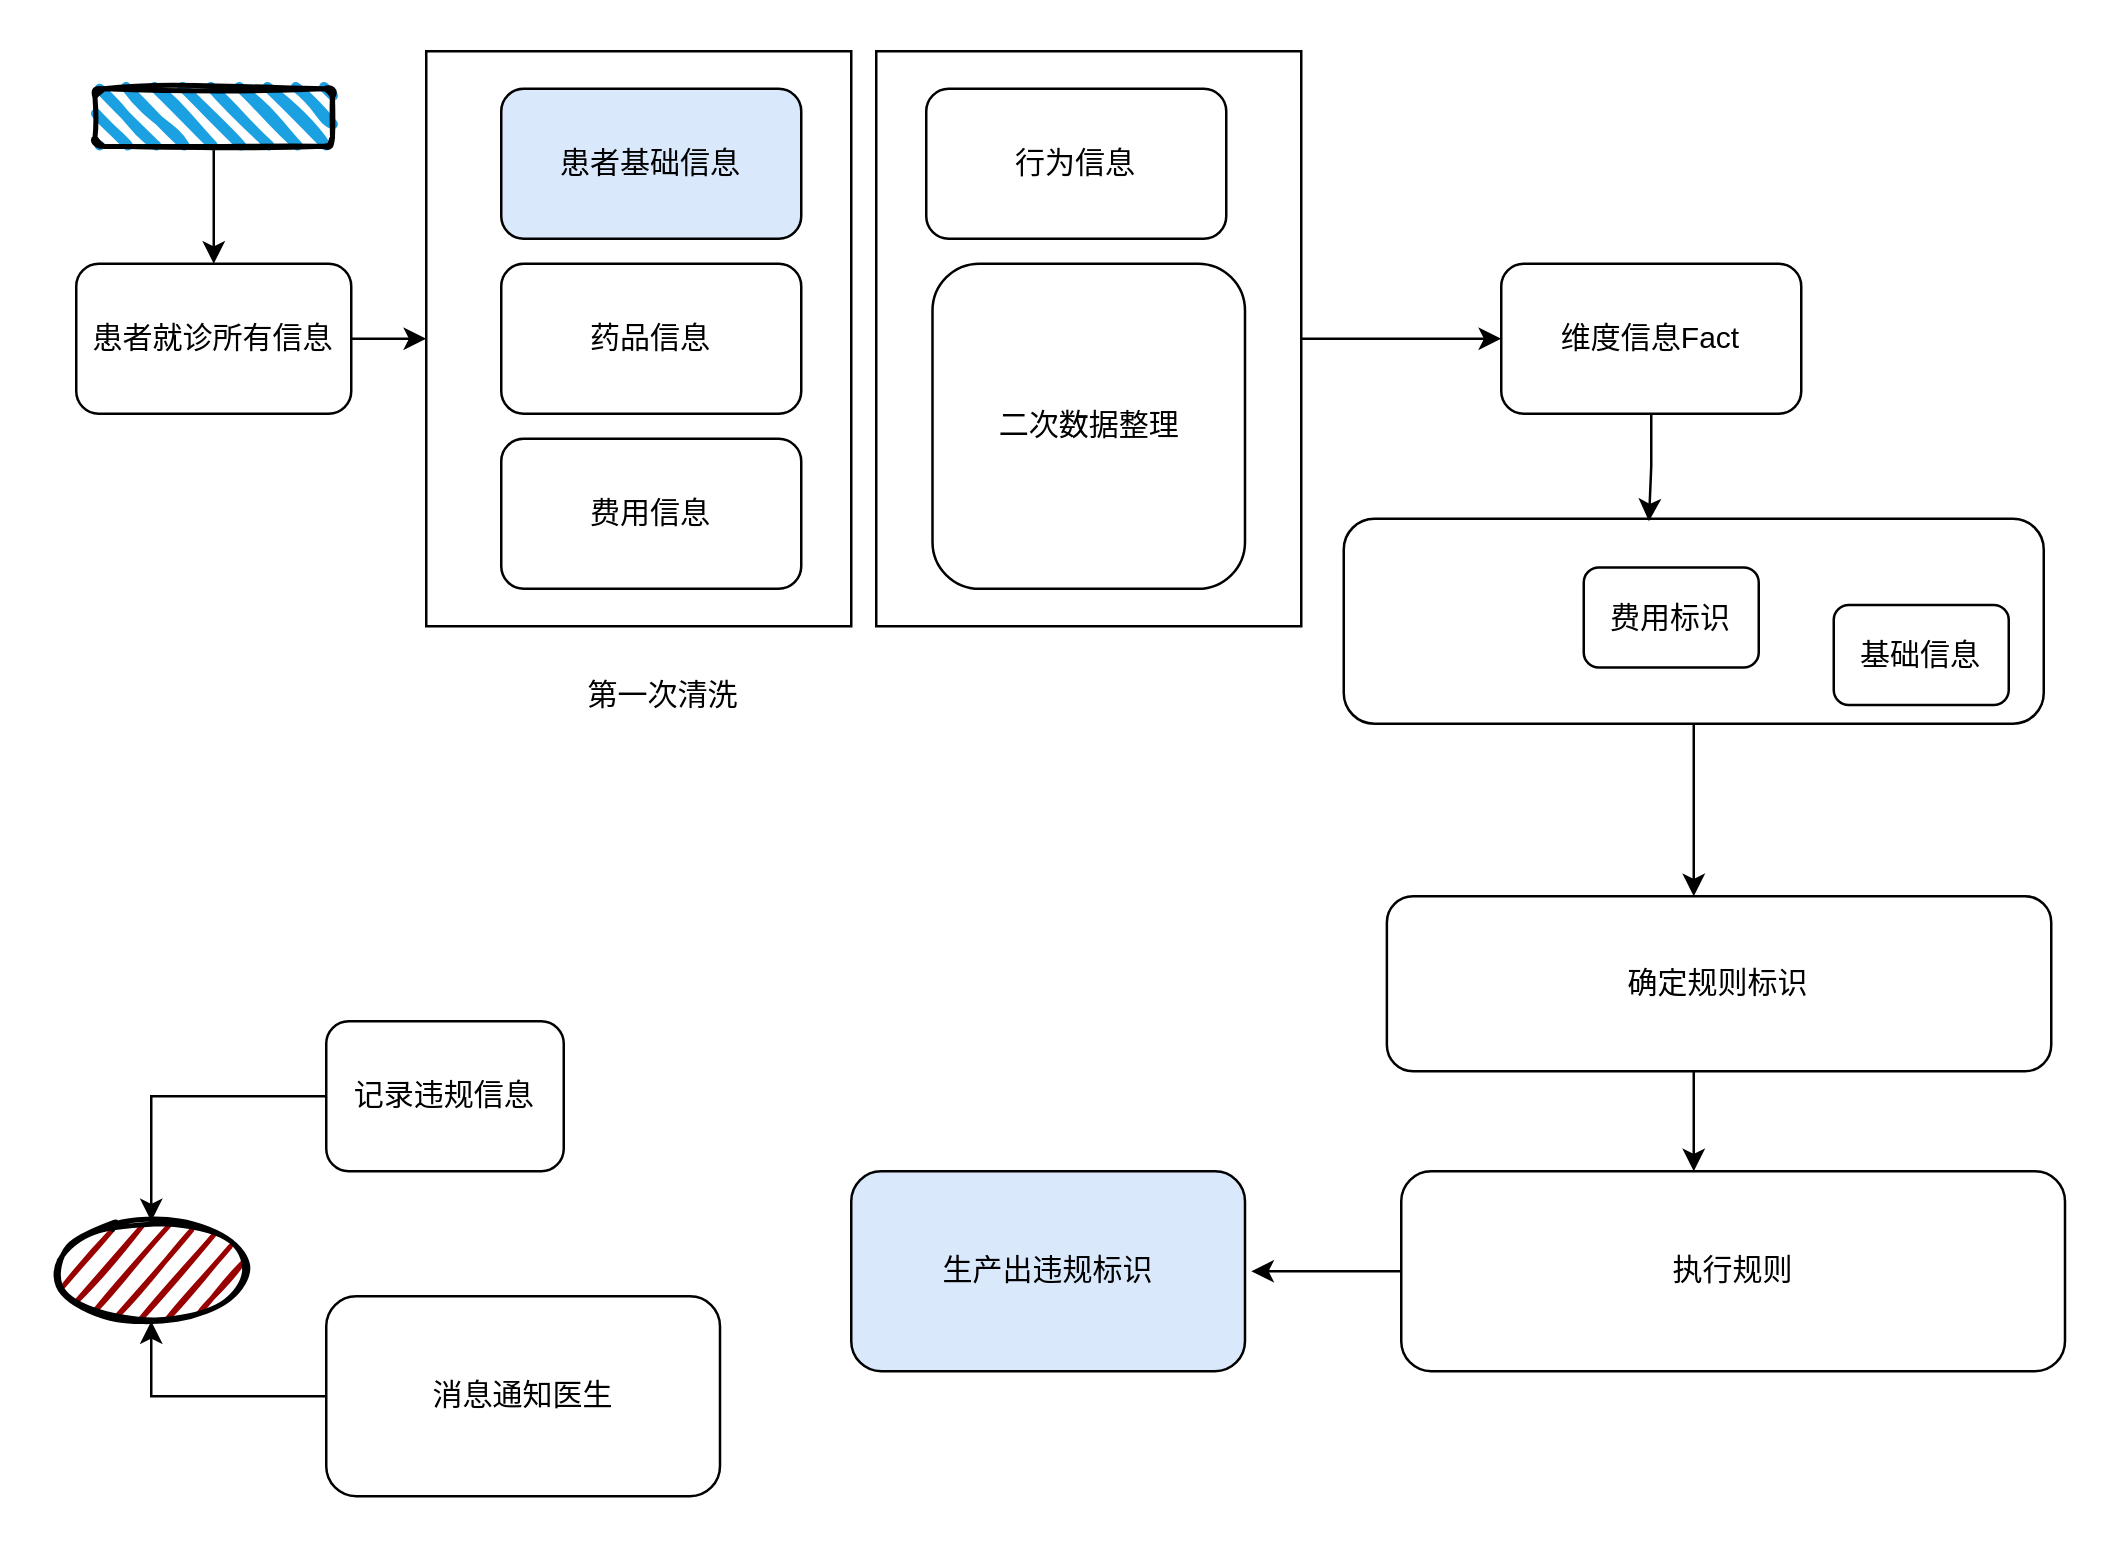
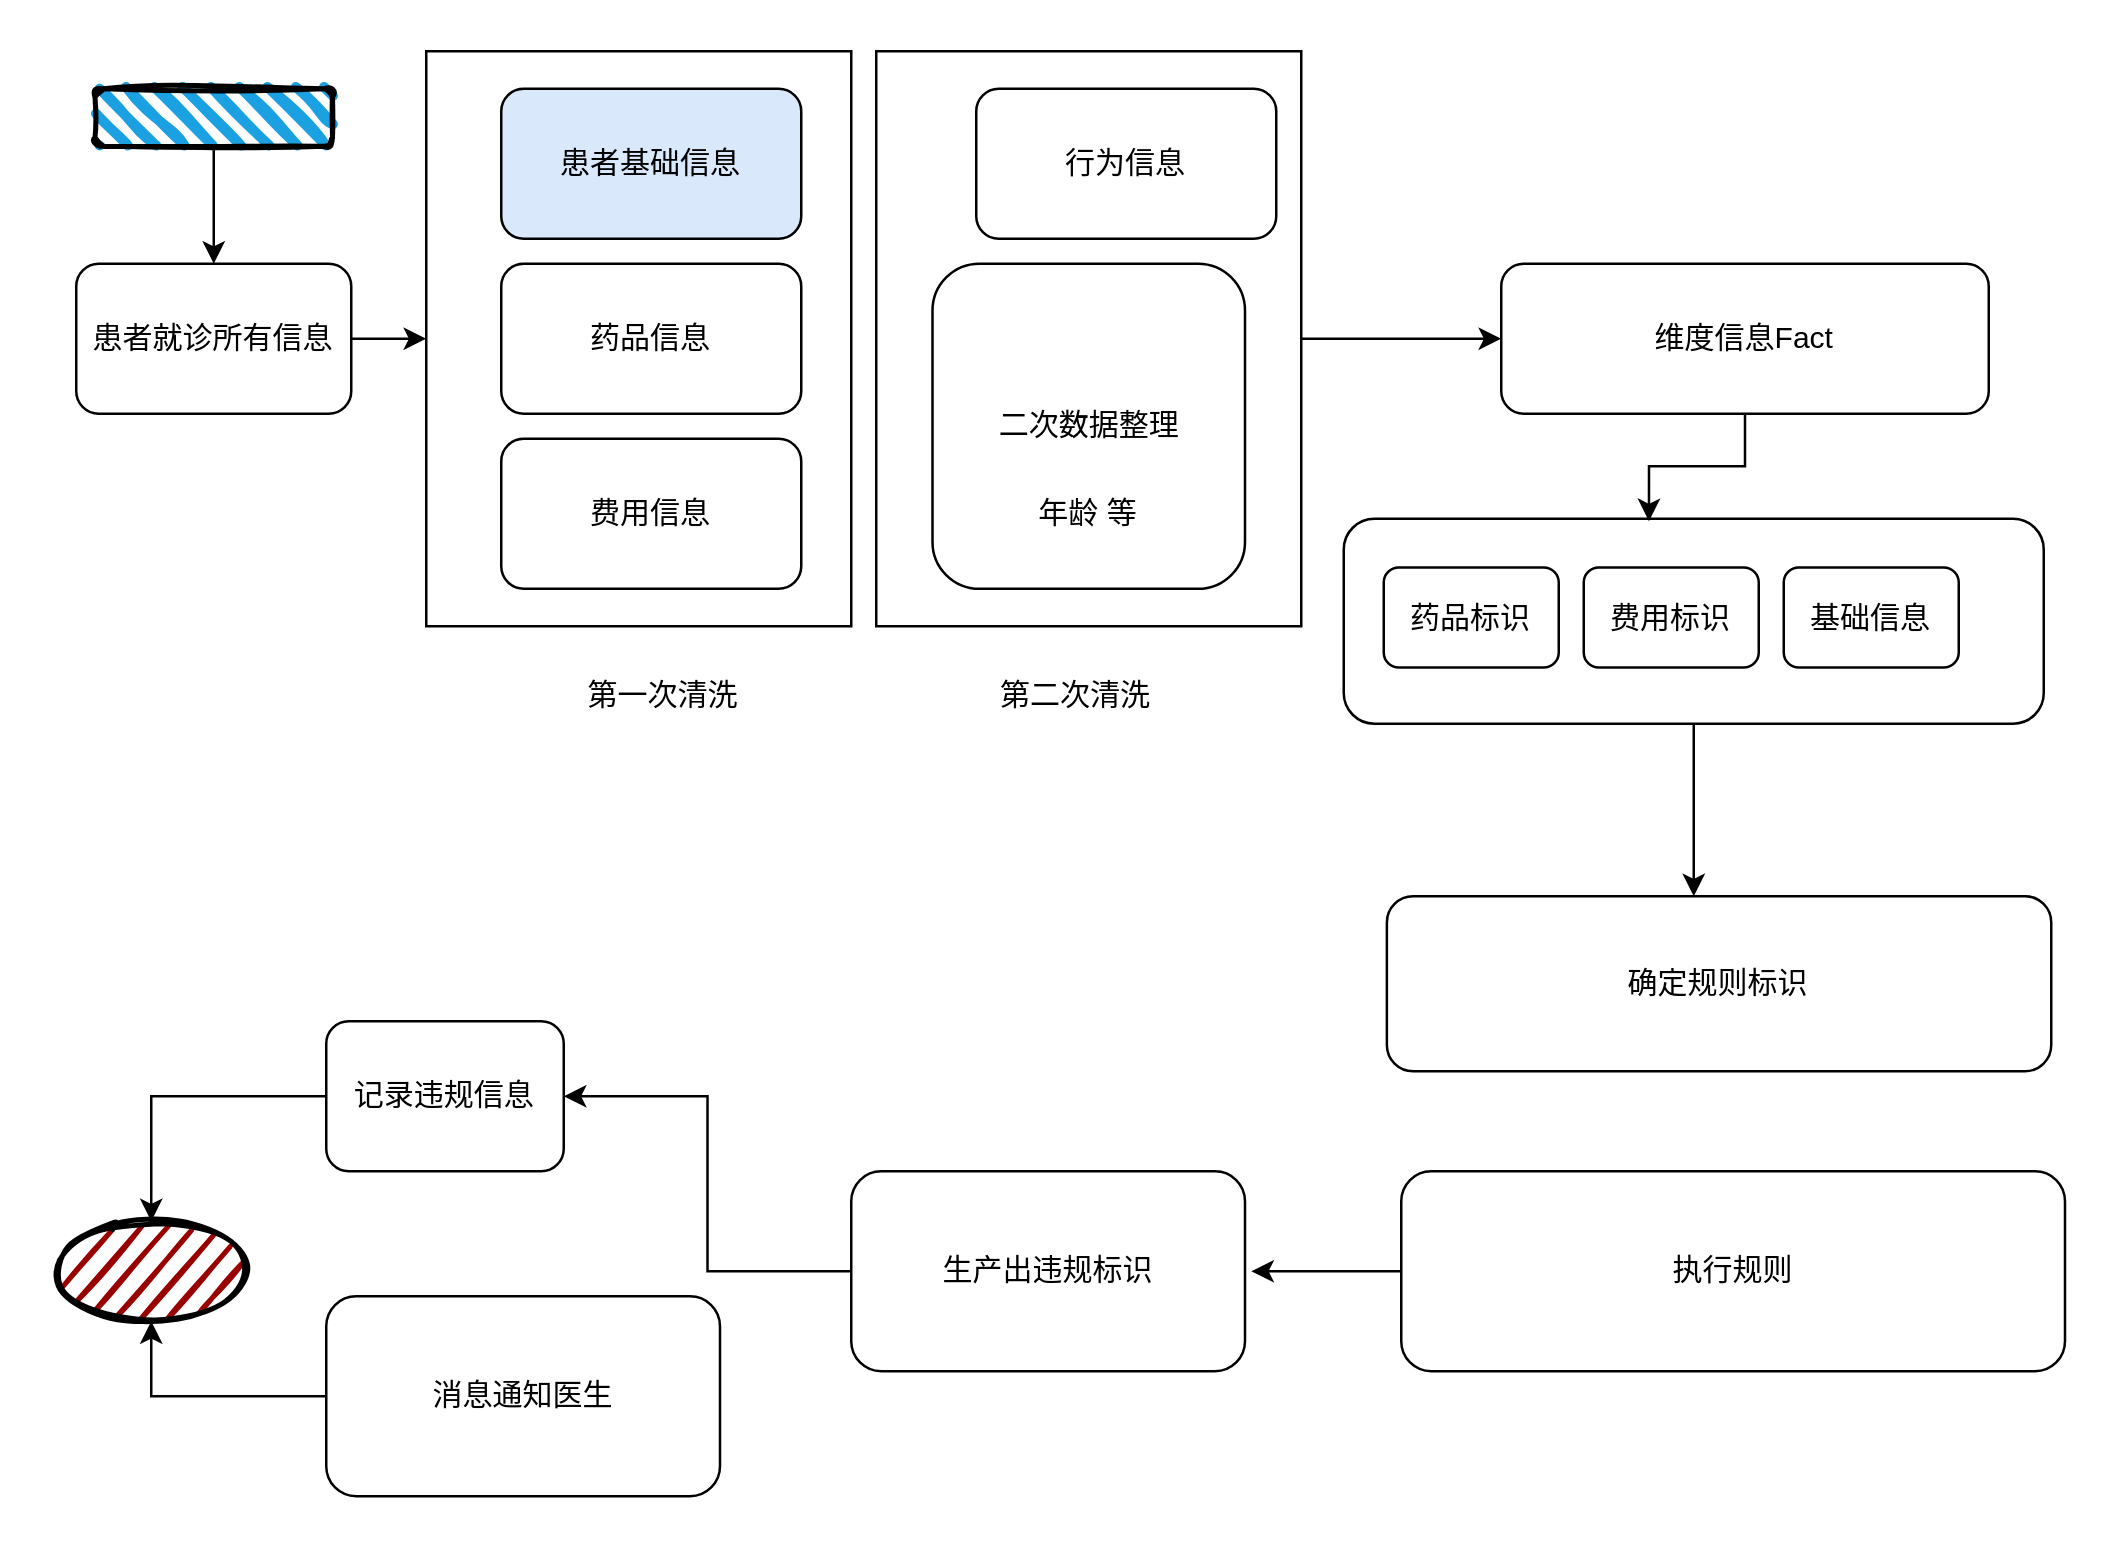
node "行为信息": moved (1076, 164) -> (1126, 164)
node "维度信息Fact": size 300x150 -> 488x150
node "年龄 等": added
node "药品标识": added
node "基础信息": moved (1921, 655) -> (1871, 618)
node "第二次清洗": added
edge "确定规则标识" -> "执行规则": removed
edge "生产出违规标识" -> "记录违规信息": added
node "生产出违规标识": fillcolor #dae8fc -> #ffffff
